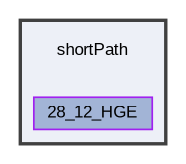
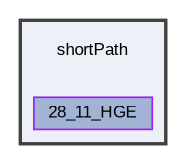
node "28_12_HGE": label "28_12_HGE" -> "28_11_HGE"
